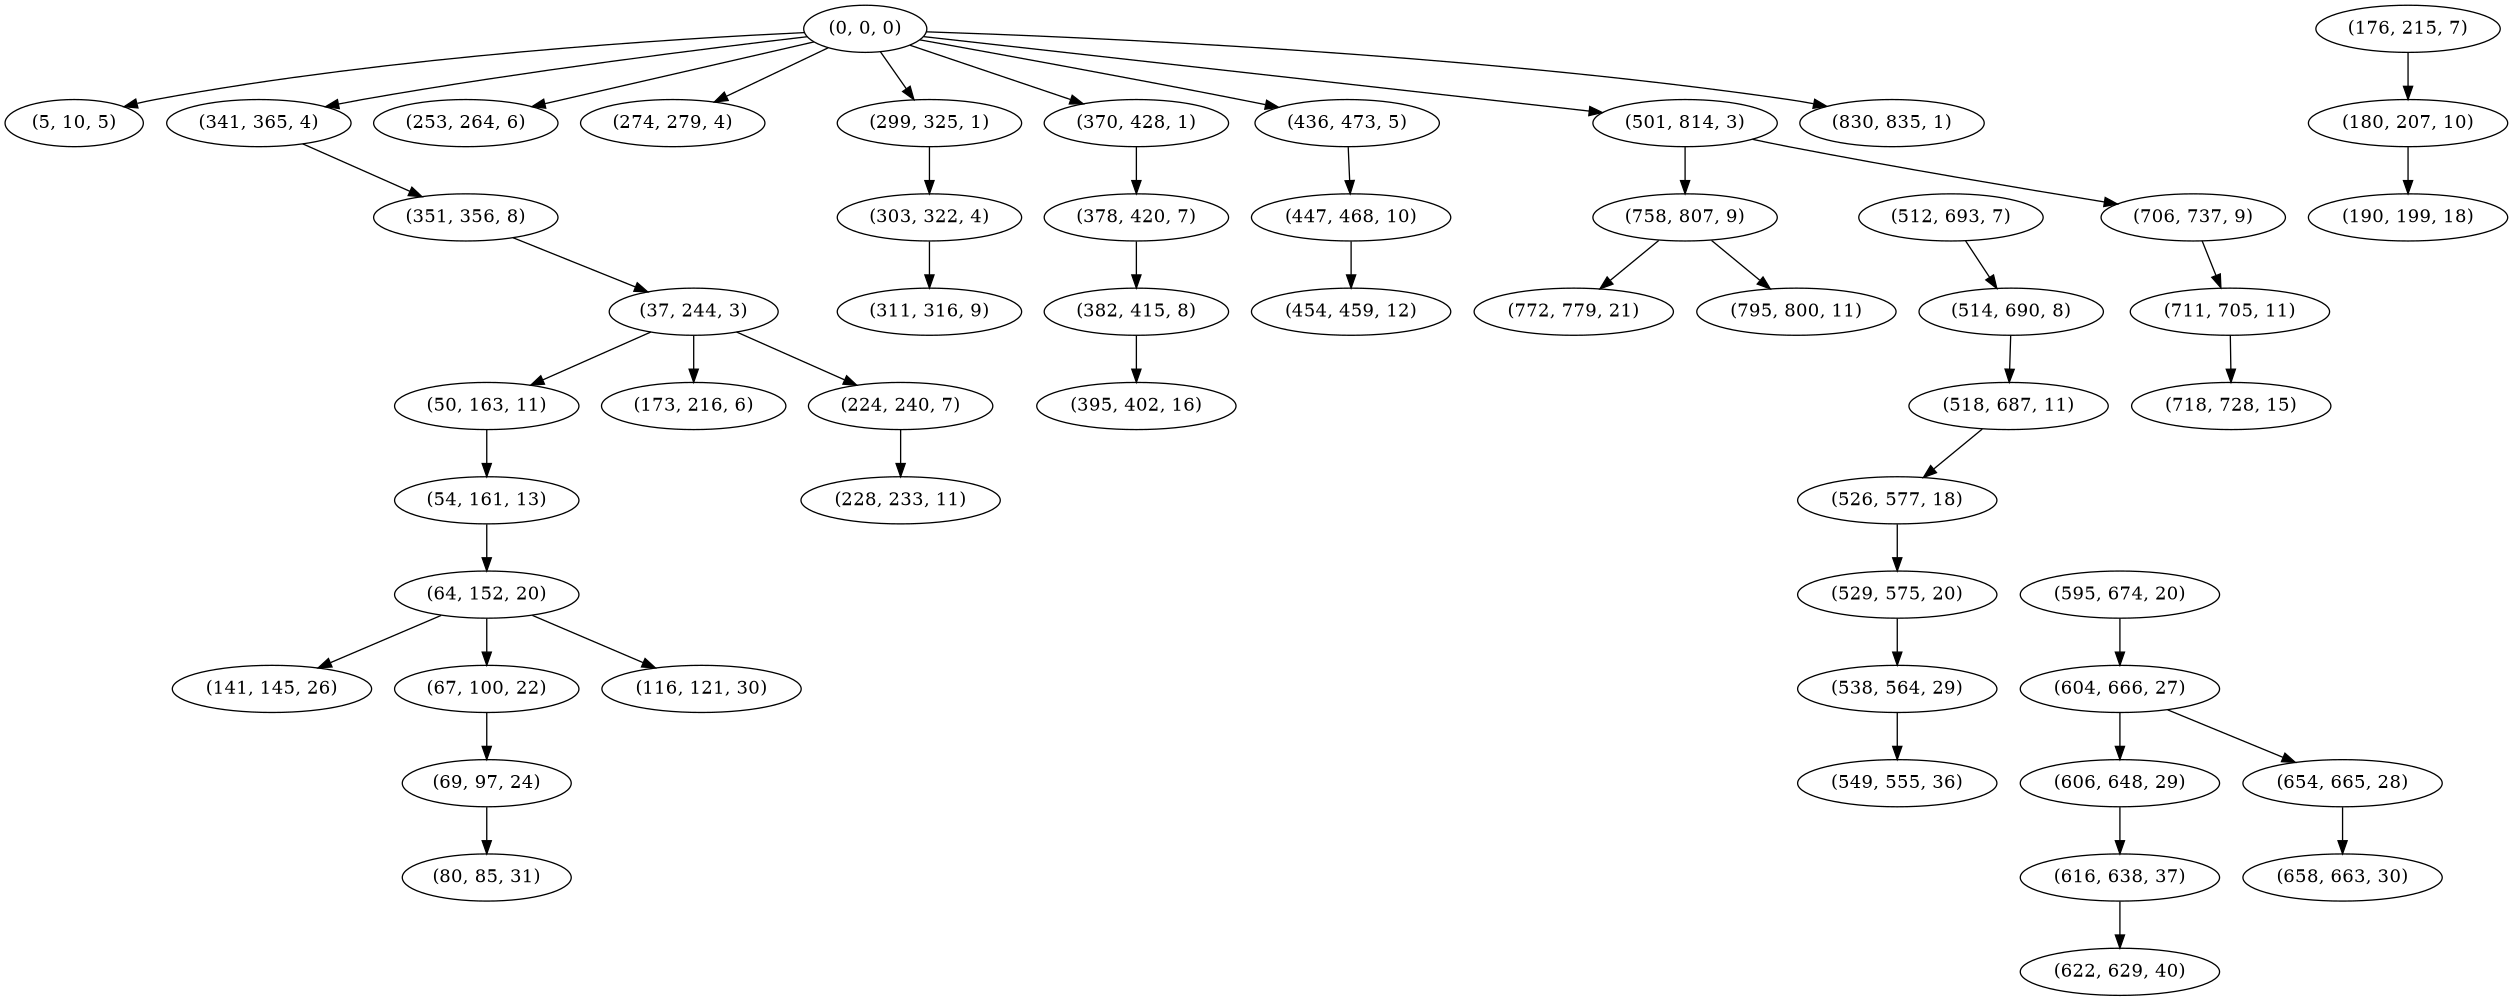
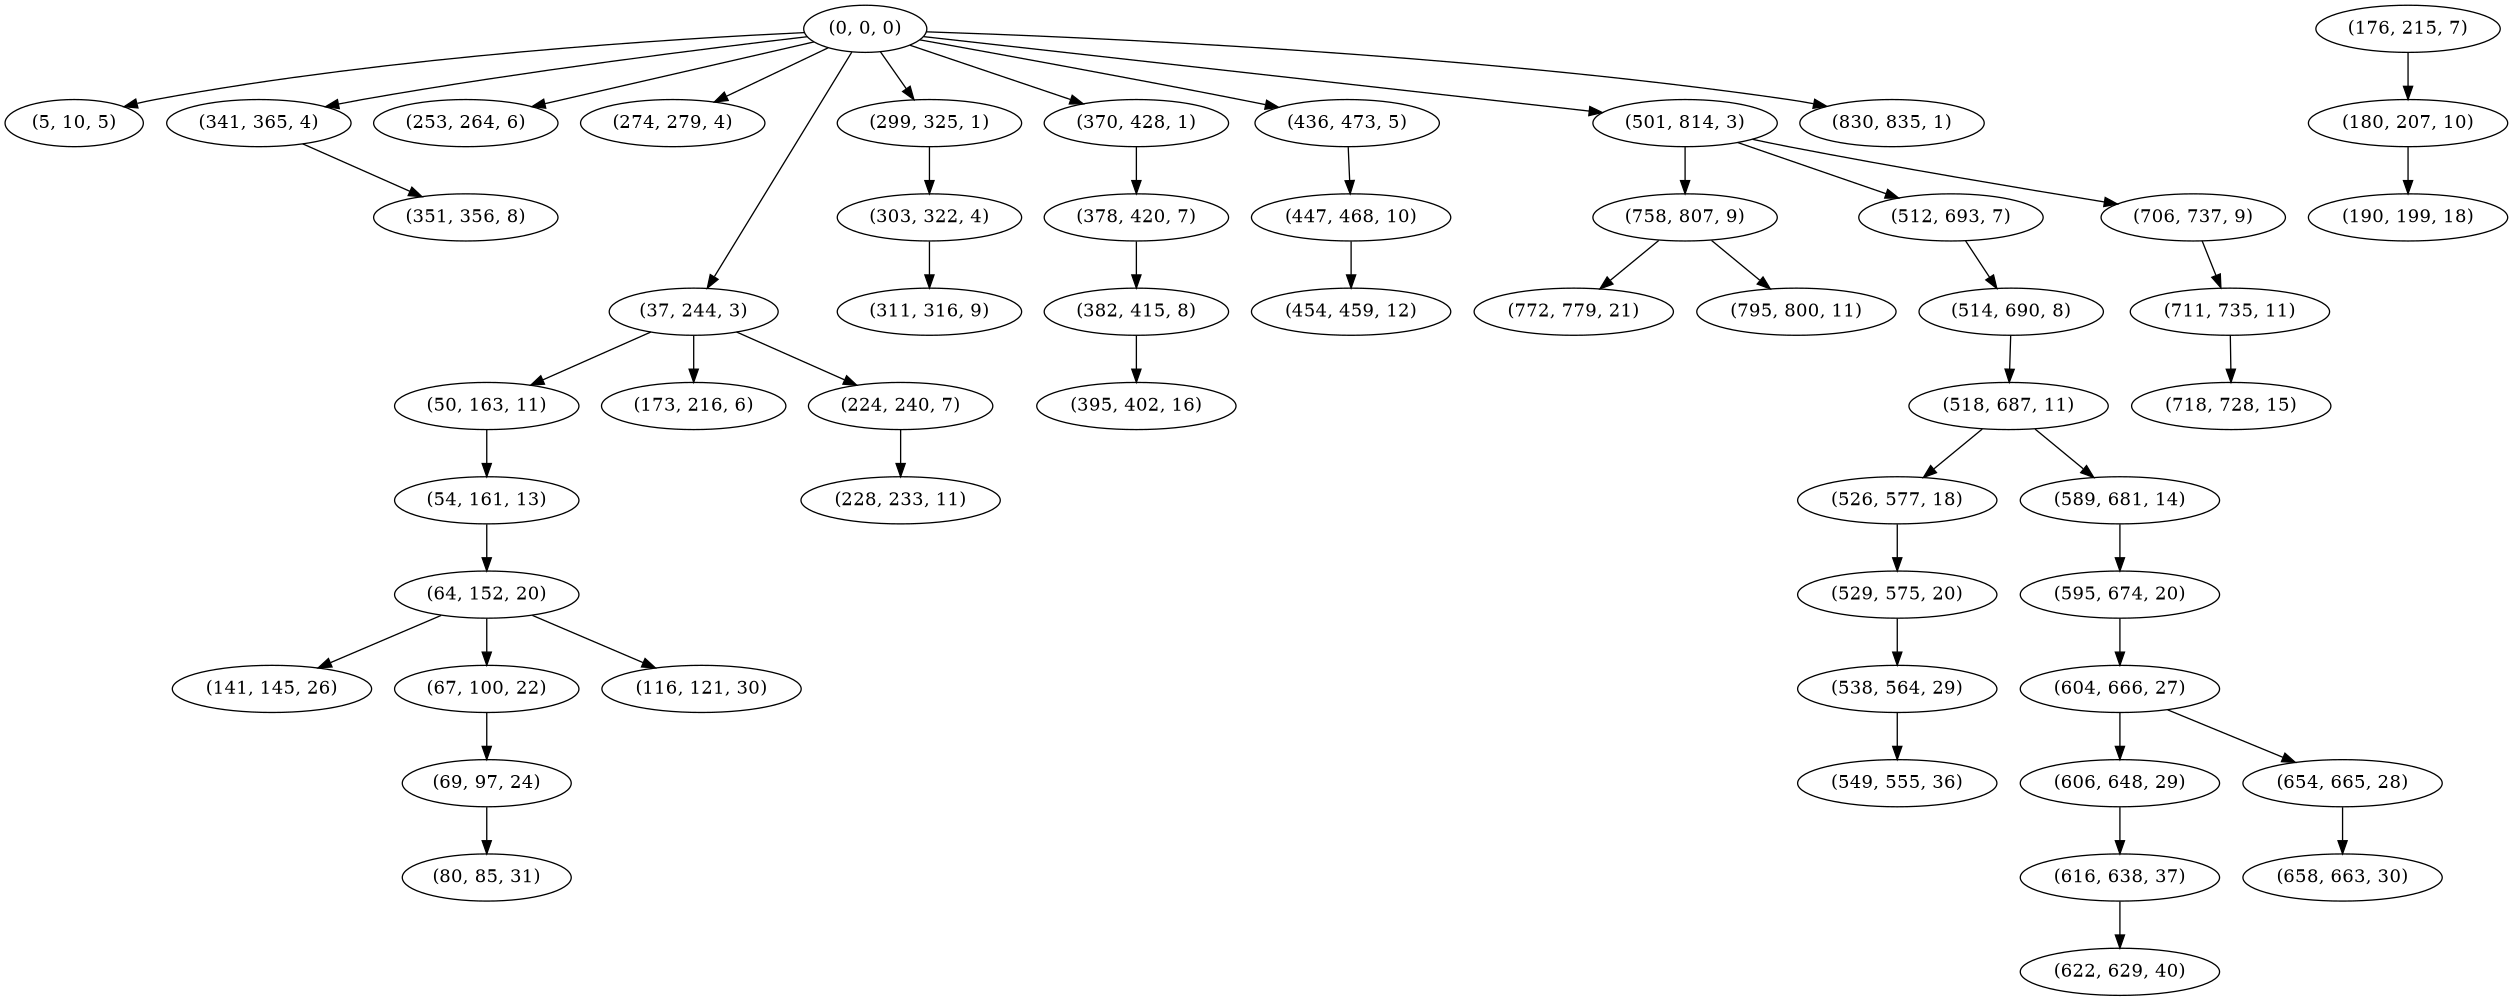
edge "(501, 814, 3)" -> "(512, 693, 7)": added
edge "(351, 356, 8)" -> "(37, 244, 3)": now "(0, 0, 0)" -> "(37, 244, 3)"
node "(711, 705, 11)": label "(711, 705, 11)" -> "(711, 735, 11)"
node "(589, 681, 14)": added
